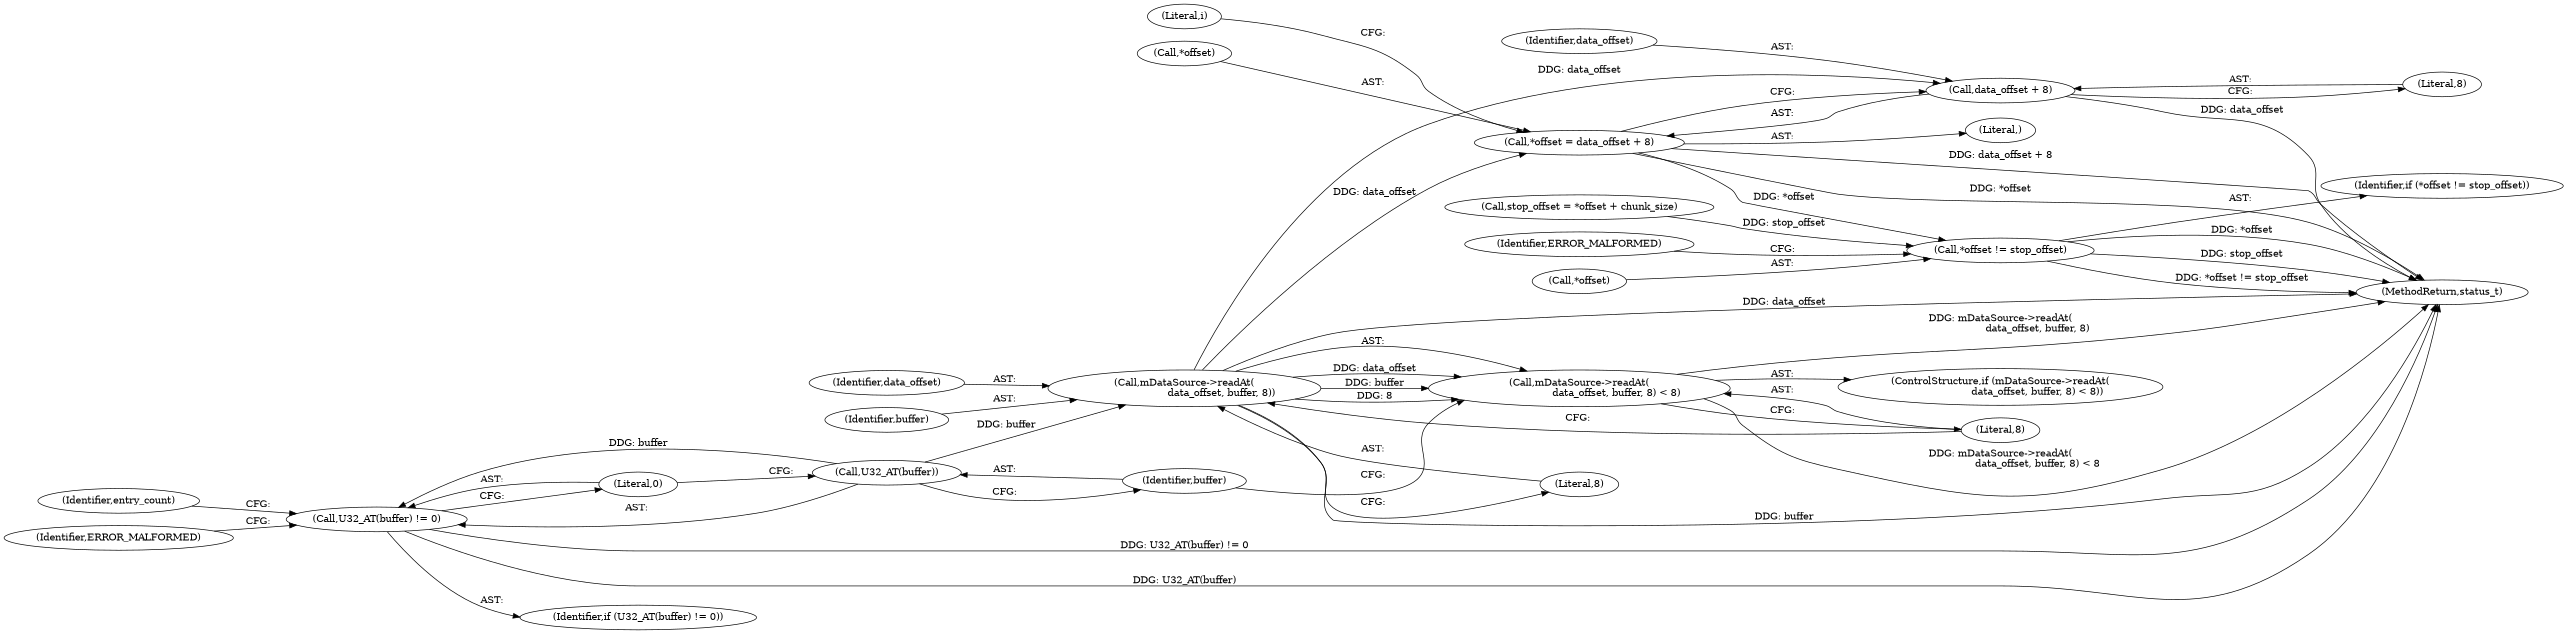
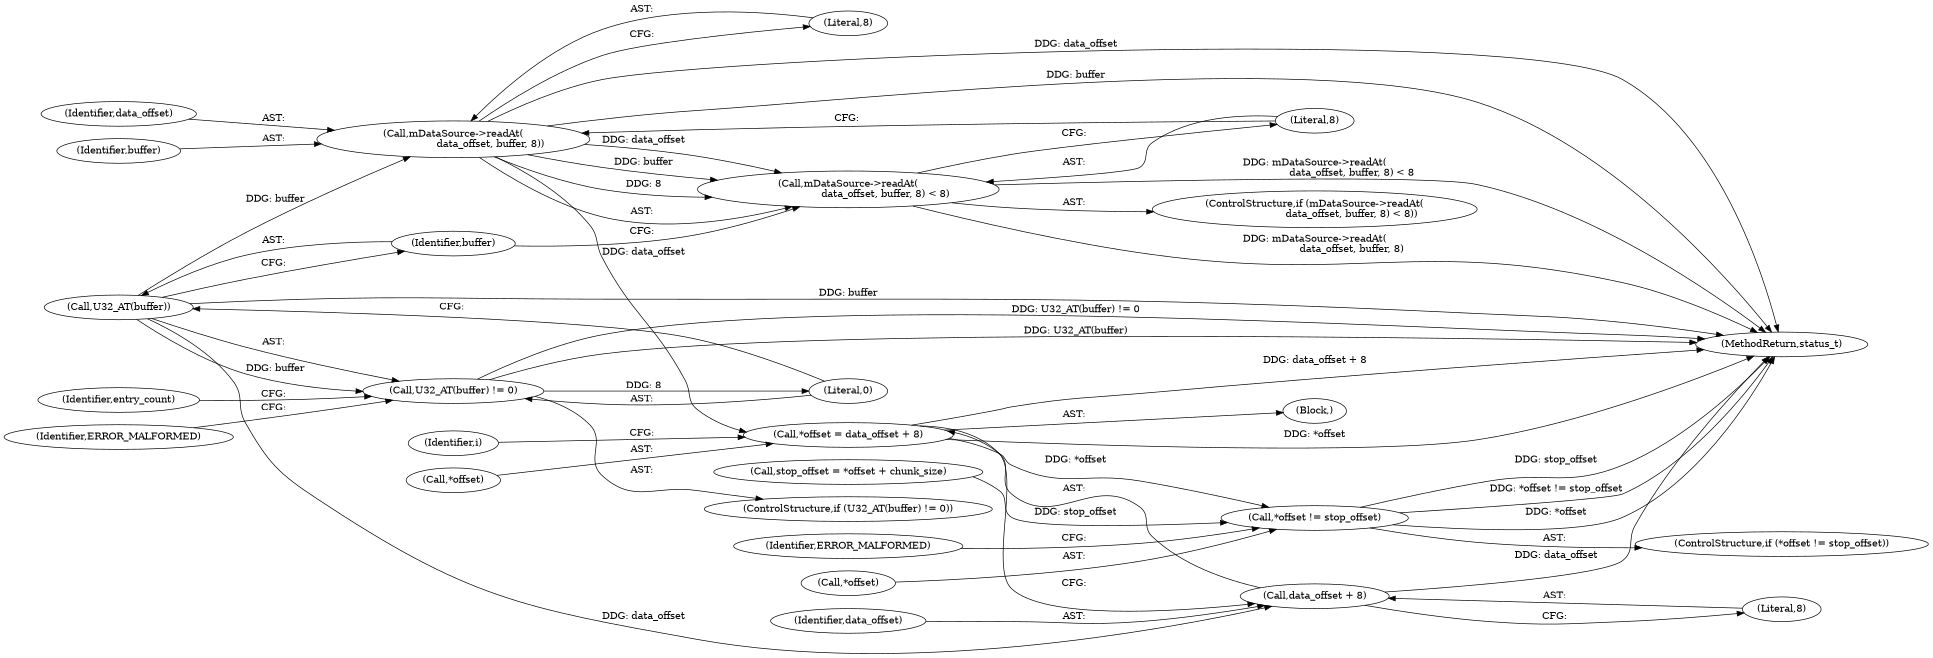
node "(Literal,i)": label "(Literal,i)" -> "(Identifier,i)"
edge "(Call,mDataSource->readAt( data_offset, buffer, 8))" -> "(Call,data_offset + 8)": now "(Call,U32_AT(buffer))" -> "(Call,data_offset + 8)"
node "(Literal,)": label "(Literal,)" -> "(Block,)"
node "(Identifier,if (*offset != stop_offset))": label "(Identifier,if (*offset != stop_offset))" -> "(ControlStructure,if (*offset != stop_offset))"
edge "(Call,U32_AT(buffer))" -> "(MethodReturn,status_t)": added, label "DDG: buffer"
edge "(Call,U32_AT(buffer) != 0)" -> "(Literal,0)": label "CFG: " -> "DDG: 8"
node "(Identifier,if (U32_AT(buffer) != 0))": label "(Identifier,if (U32_AT(buffer) != 0))" -> "(ControlStructure,if (U32_AT(buffer) != 0))"
